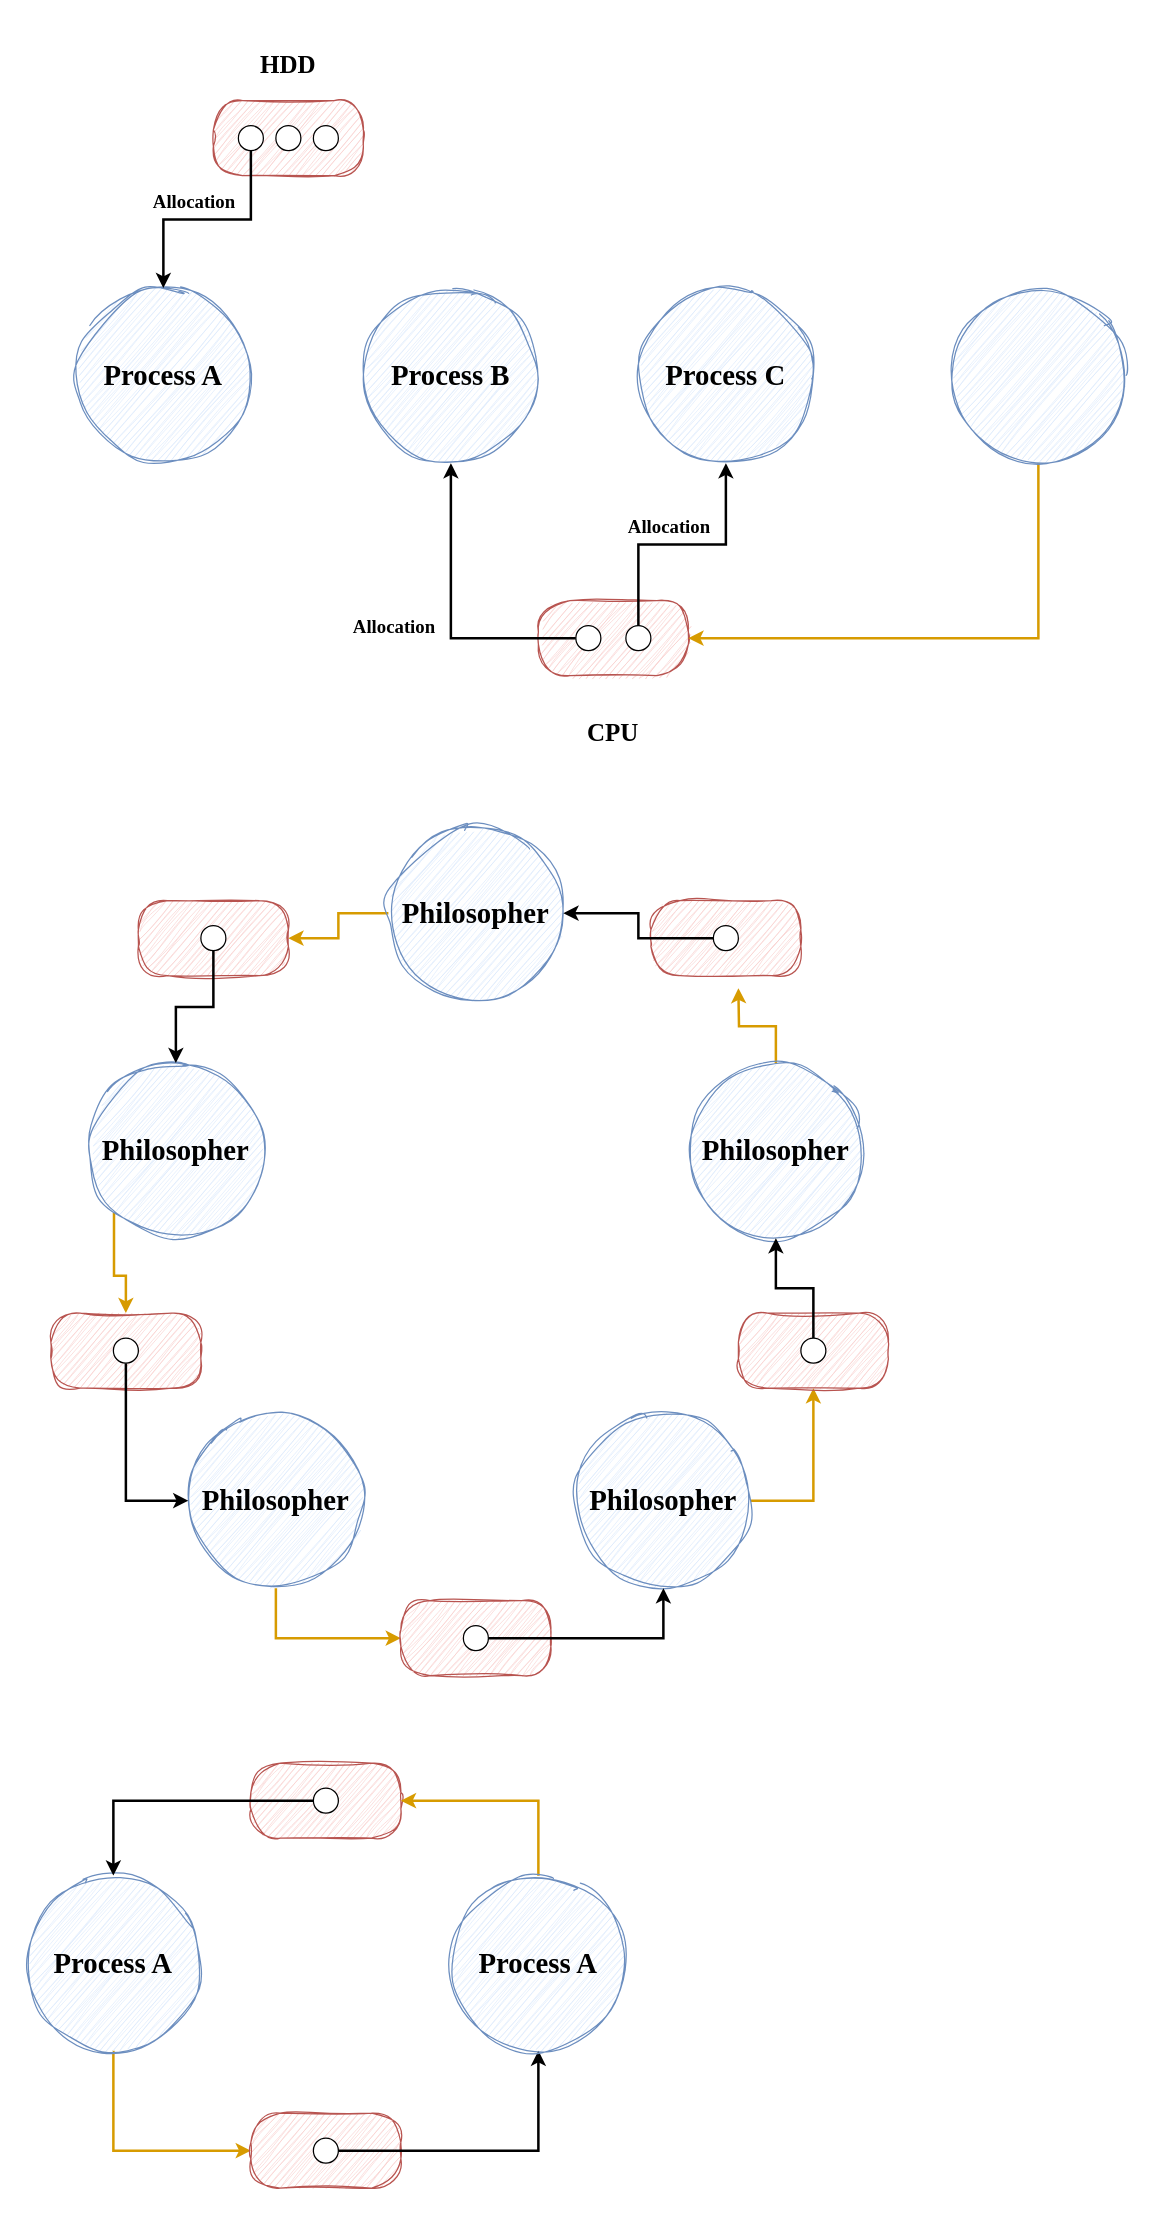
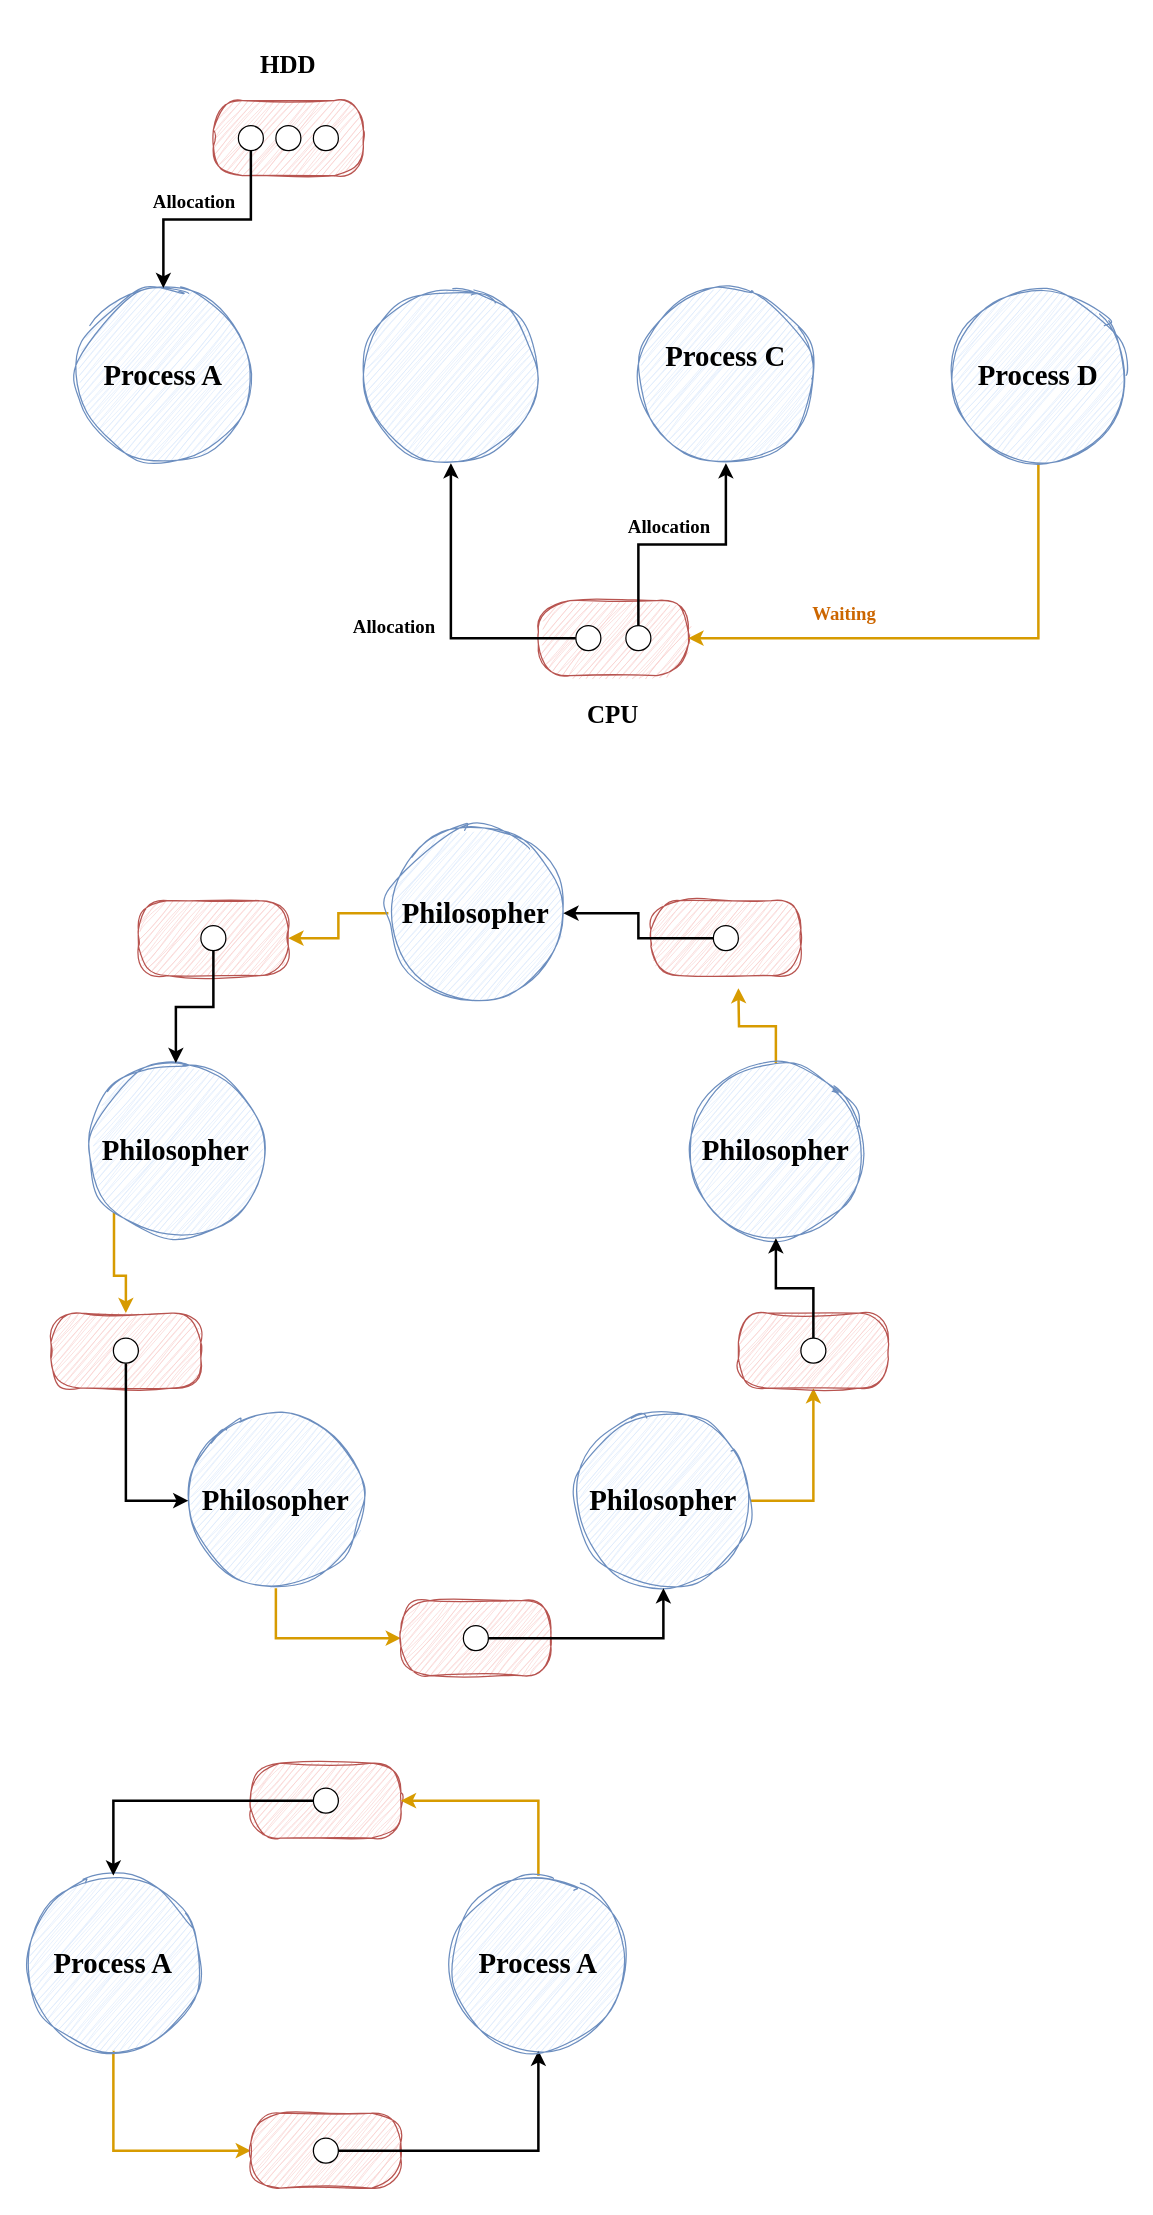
node "Process B": removed
node "Process C": moved (726, 376) -> (726, 357)
node "Process D": added
node "Waiting": added
node "CPU": moved (613, 732) -> (613, 713)
